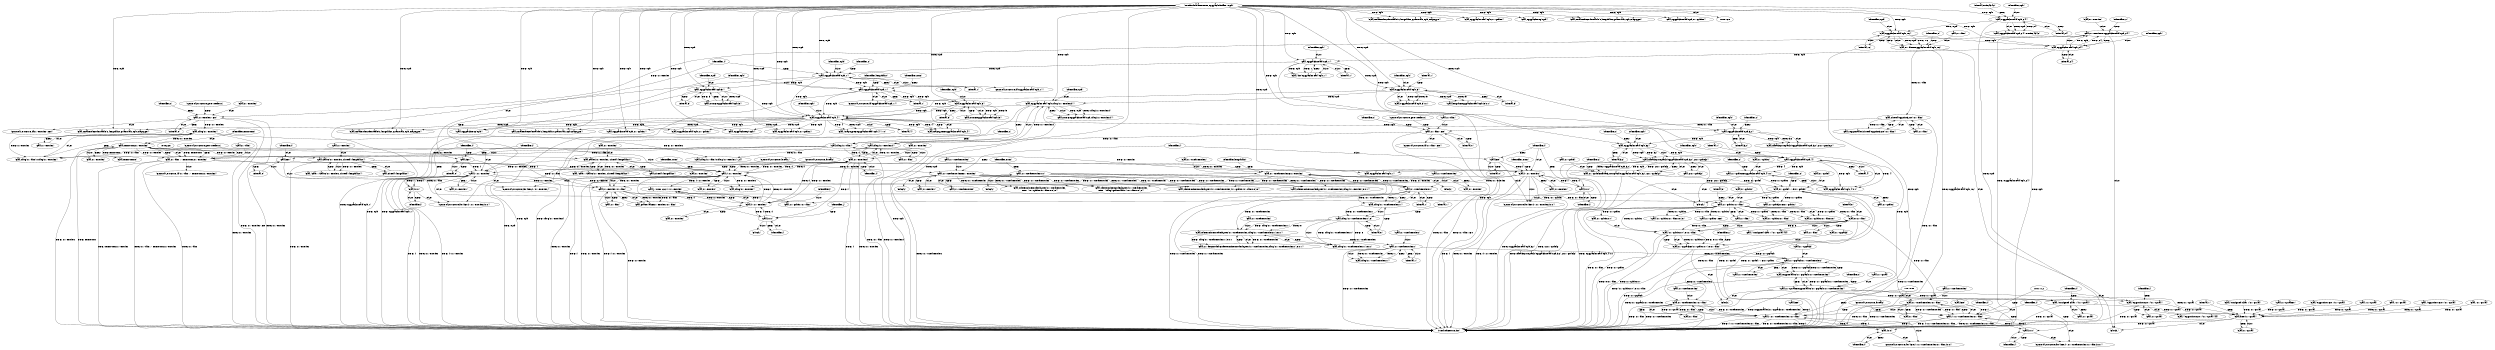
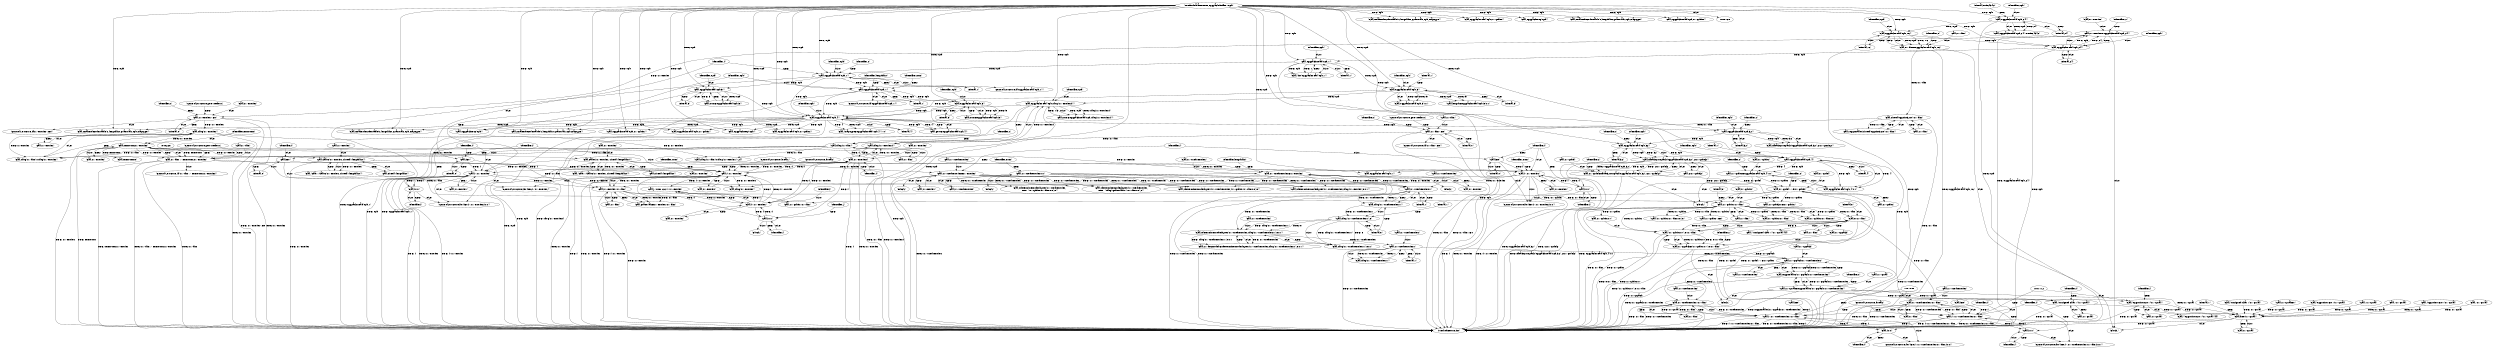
edge "(Call,num=oggpack_read(opb,_ilog(s->entries-i)))" -> "(Call,oggpack_read(opb,_ilog(s->entries-i)))": label "CFG: " -> "DDG: 16"
node "(Call,maptype=oggpack_read(opb,4))": label "(Call,maptype=oggpack_read(opb,4))" -> "(Call,goto=oggpack_read(opb,4))"
